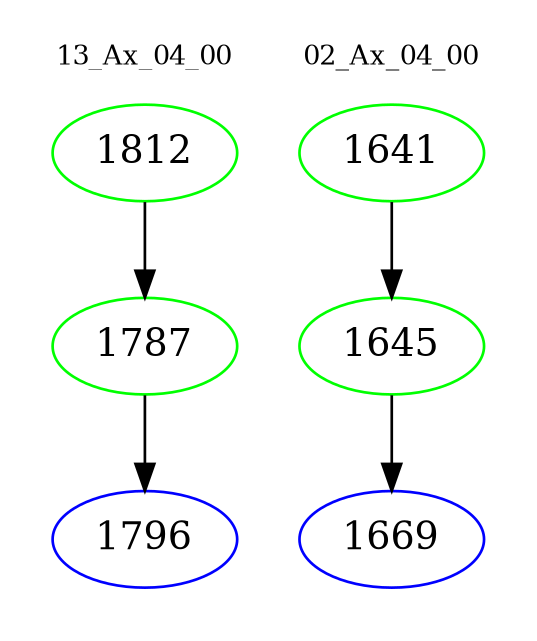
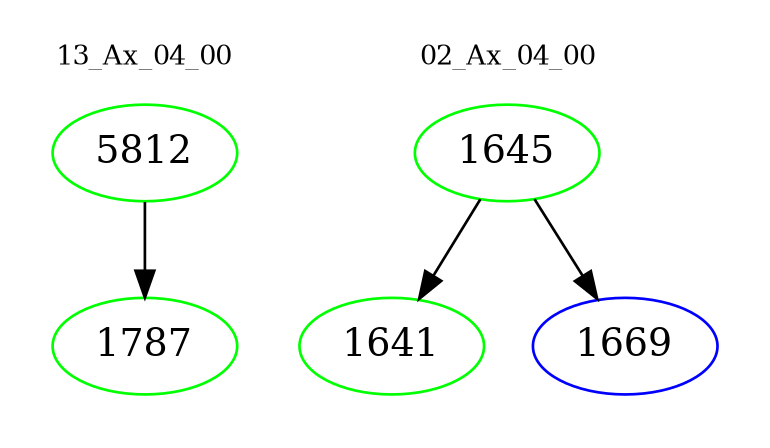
node "1812": label "1812" -> "5812"
edge "1641" -> "1645": reversed
node "1796": removed
